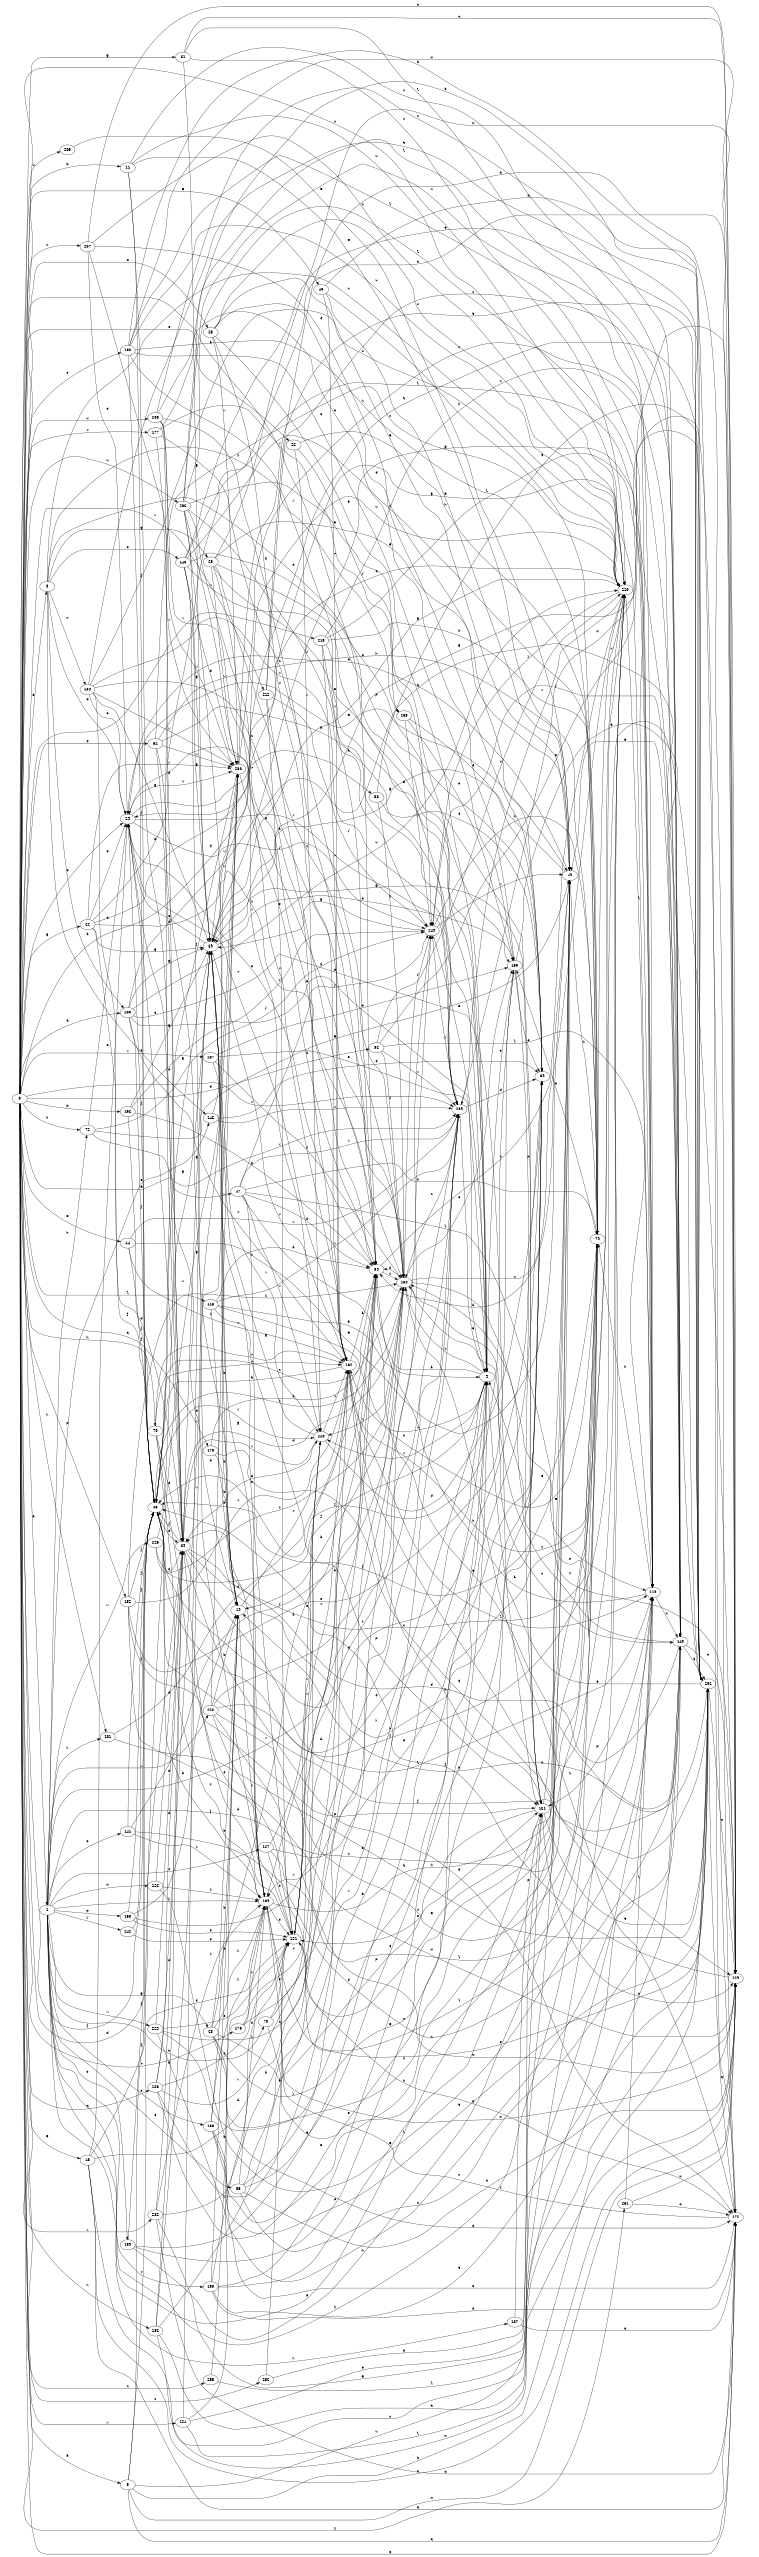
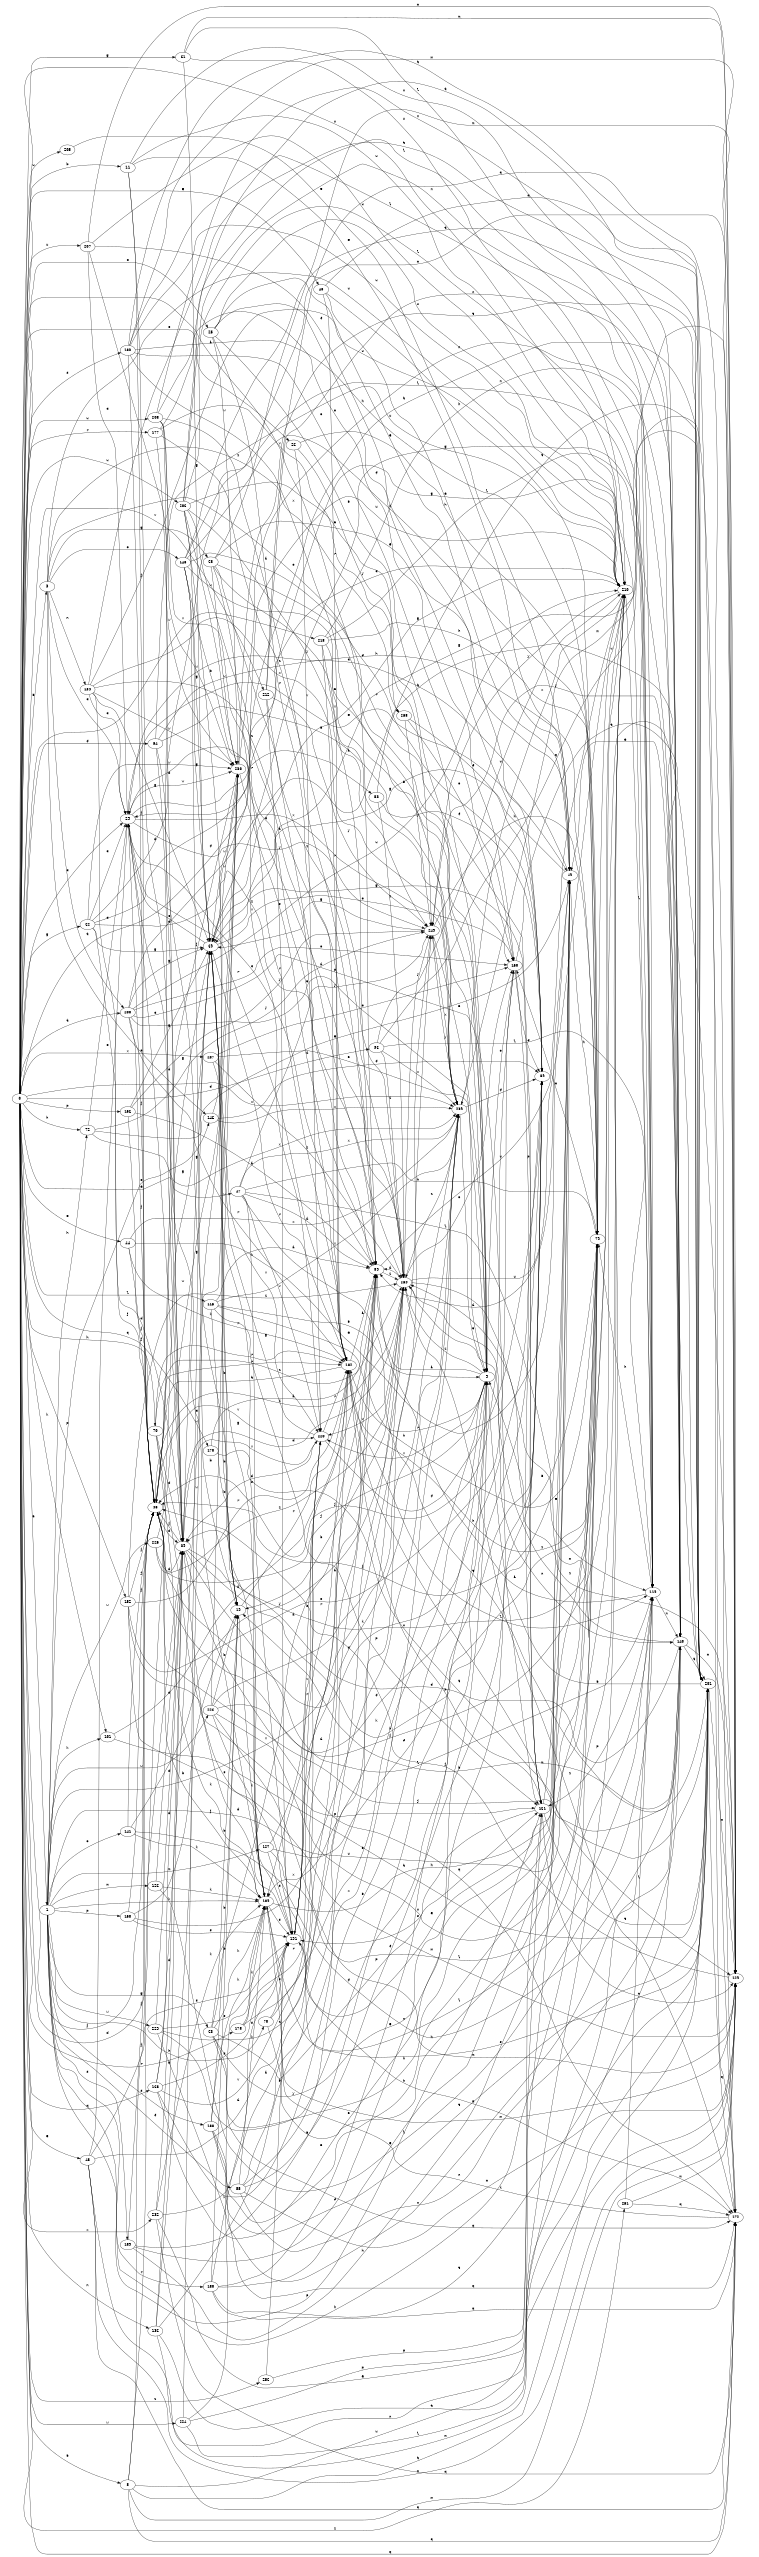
edge "68" -> "161": label "p" -> "r"
edge "54" -> "230": removed, label "w"
edge "249" -> "49": now "249" -> "239"
edge "200" -> "150": added, label "o"
edge "170" -> "19": removed, label "b"
node "242": removed
node "107": removed
node "255": removed
